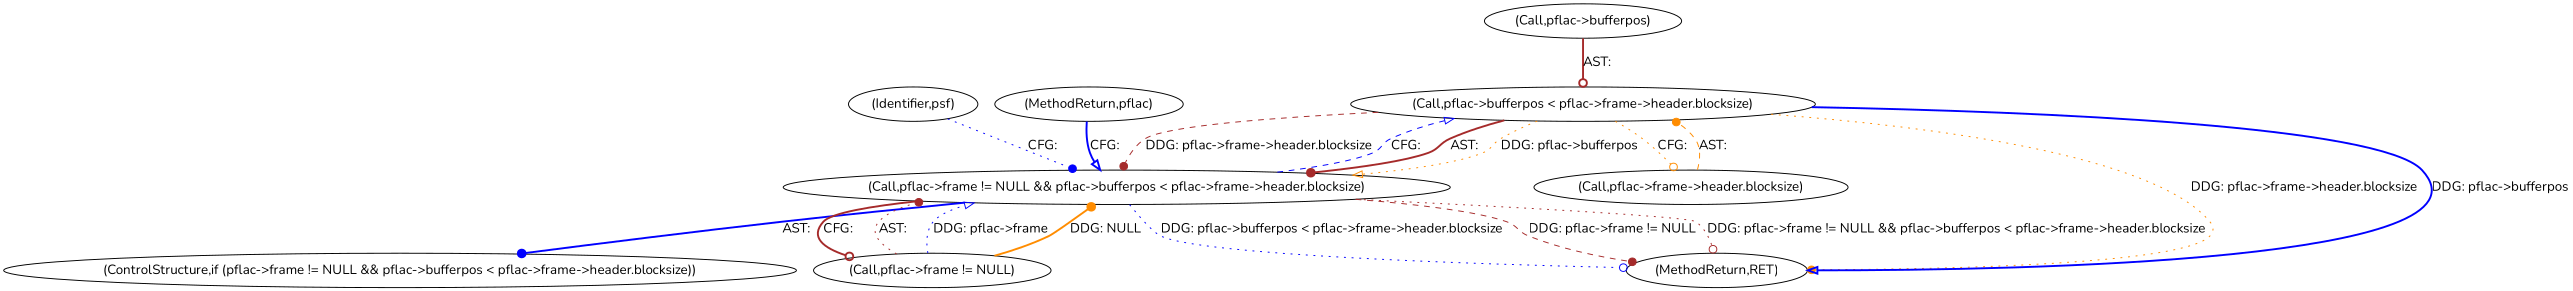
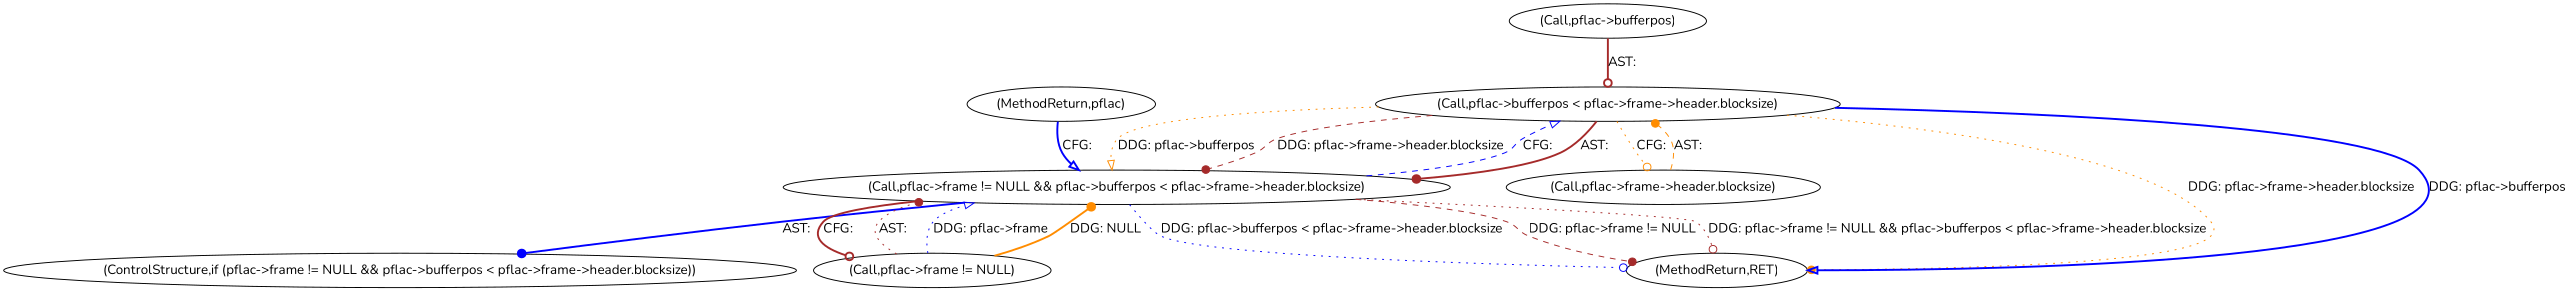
node "(Identifier,psf)": removed
